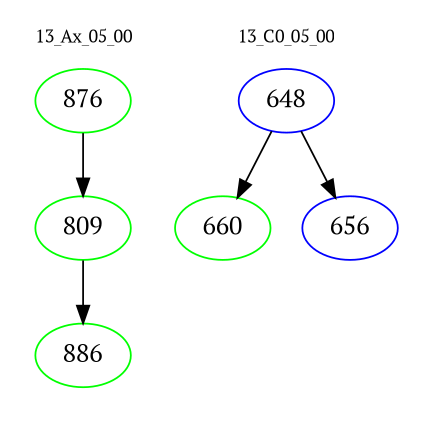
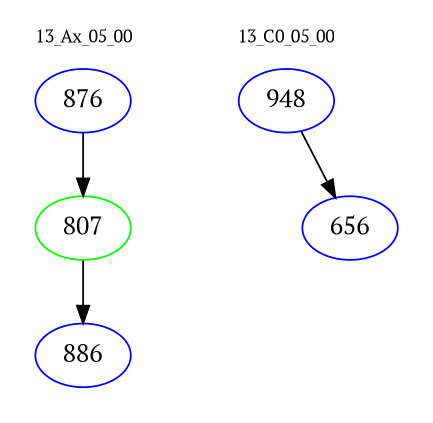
node "876": color green -> blue
node "648": label "648" -> "948"
node "809": label "809" -> "807"
node "660": removed
node "886": color green -> blue
